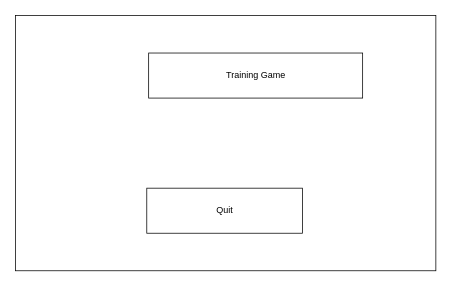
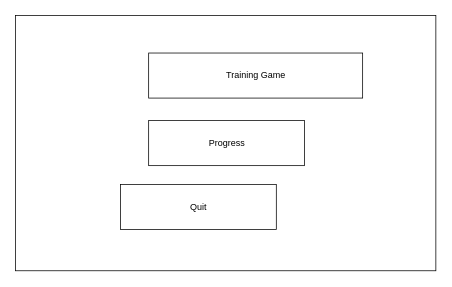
node "Progress": added
node "Quit": moved (224, 210) -> (198, 207)
